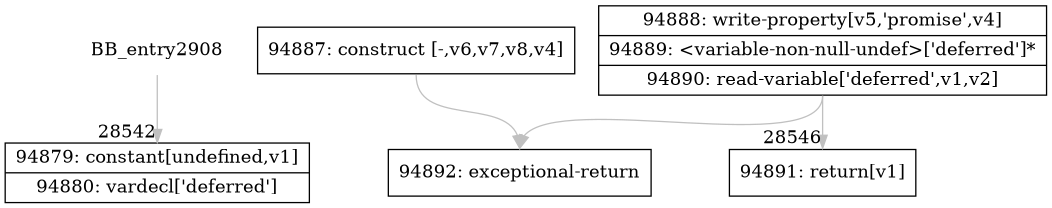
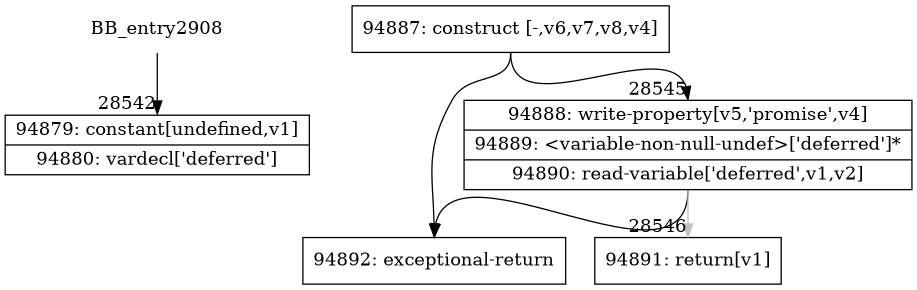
edge "94887: construct [-,v6,v7,v8,v4]" -> "94888: write-property[v5,'promise',v4]": added
edge "BB_entry2908" -> "94879: constant[undefined,v1]": color gray -> black
edge "94887: construct [-,v6,v7,v8,v4]" -> "94892: exceptional-return": color gray -> black
edge "94888: write-property[v5,'promise',v4]" -> "94892: exceptional-return": color gray -> black
